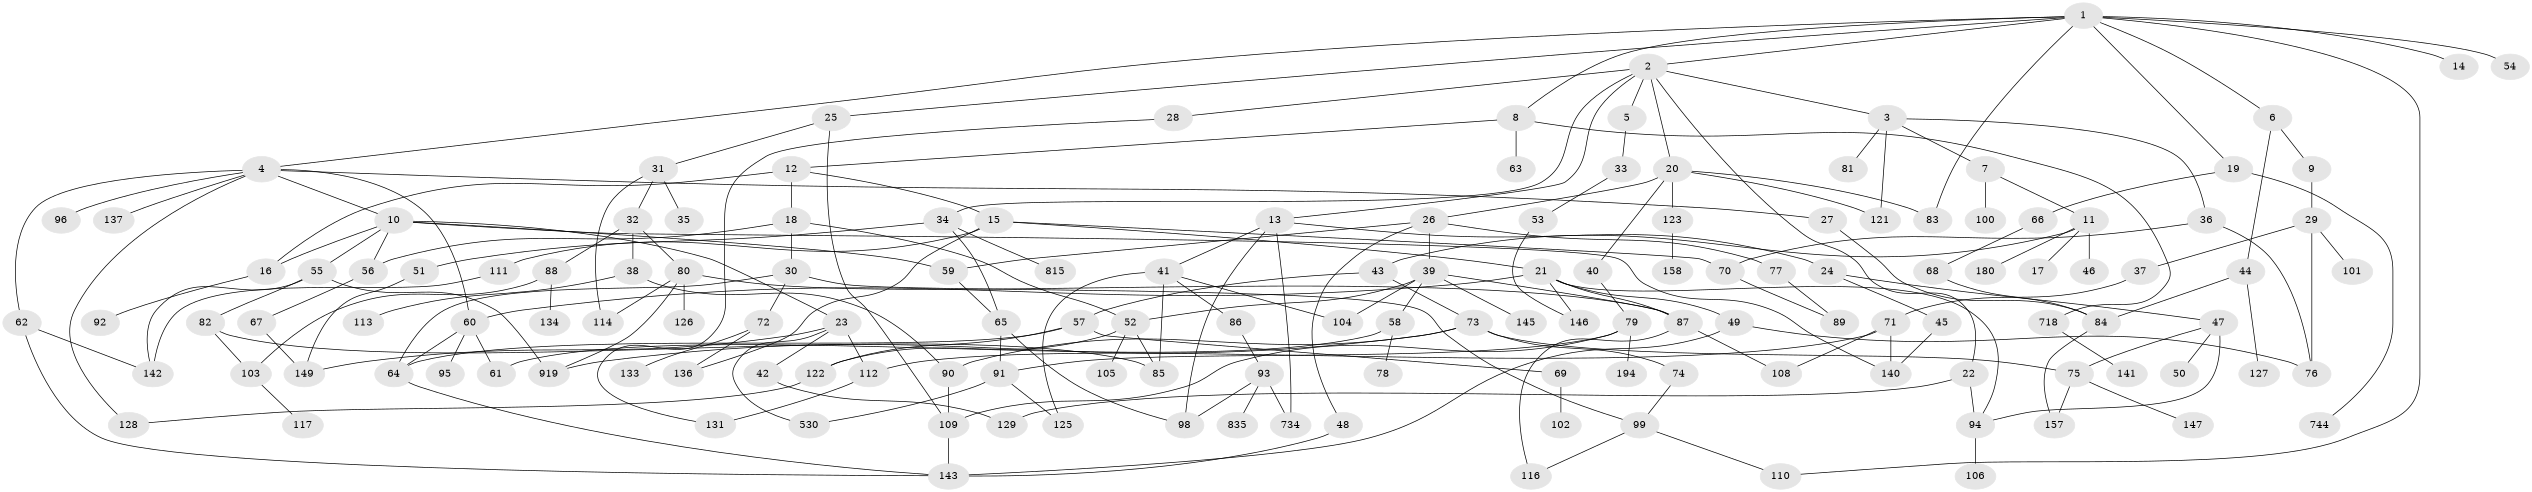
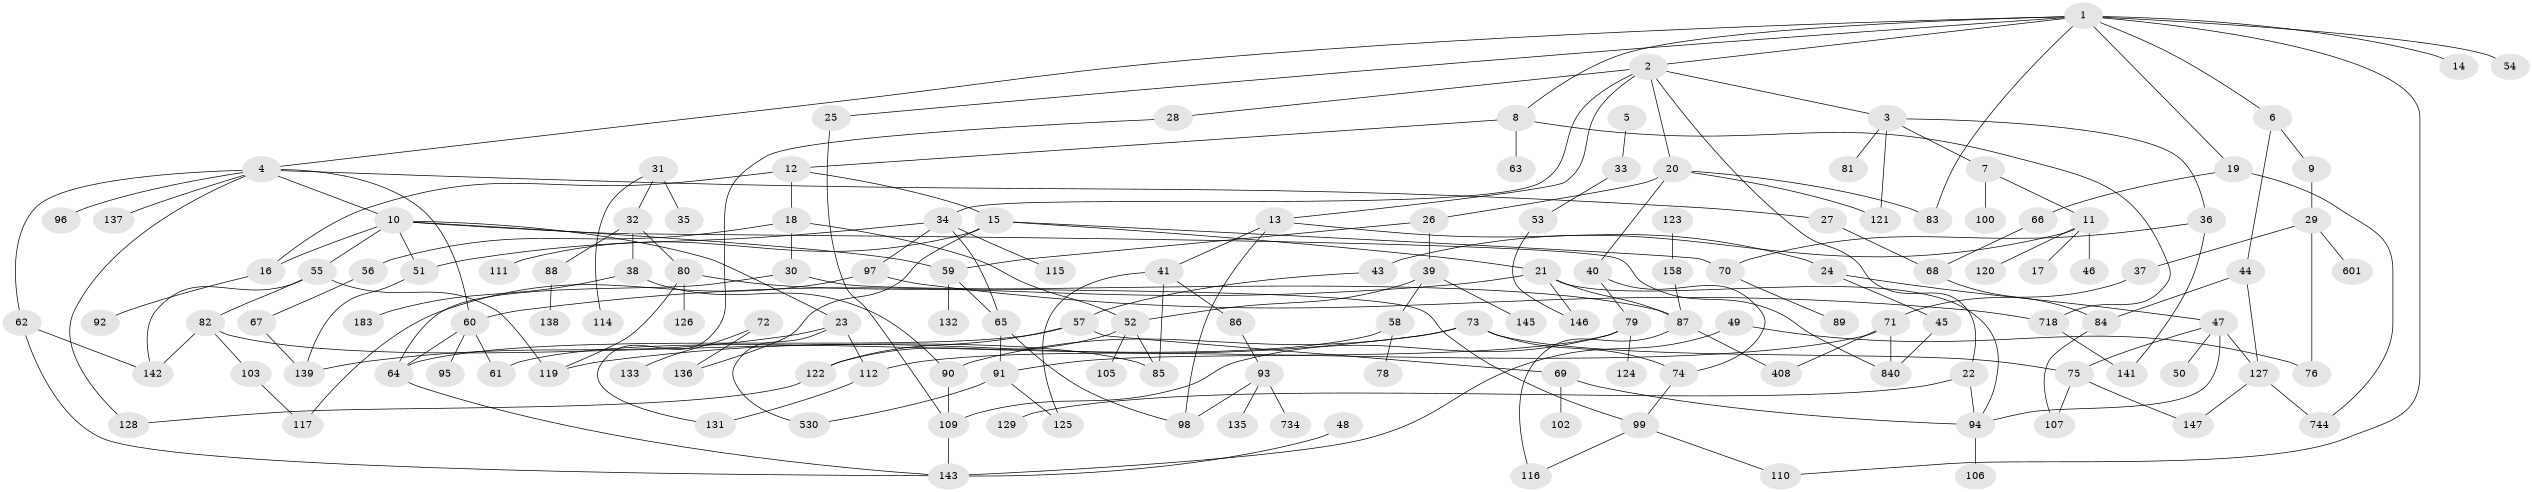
edge "2" -- "5": removed
edge "25" -- "31": removed
edge "20" -- "123": removed
edge "10" -- "56": now "10" -- "51"
node "97": added
node "815": label "815" -> "115"
node "77": removed
node "180": label "180" -> "120"
node "101": label "101" -> "601"
edge "27" -- "84": now "27" -- "68"
edge "36" -- "76": now "36" -- "141"
edge "111" -- "142": now "82" -- "142"
edge "39" -- "87": now "158" -- "87"
edge "80" -- "114": removed
edge "88" -- "103": removed
edge "43" -- "73": removed
edge "21" -- "49": removed
edge "30" -- "72": removed
edge "26" -- "48": removed
edge "40" -- "74": added
node "113": label "113" -> "183"
node "134": label "134" -> "138"
node "132": added
edge "13" -- "734": removed
node "104": removed
edge "47" -- "127": added
node "149": label "149" -> "139"
node "919": label "919" -> "119"
node "42": removed
node "194": label "194" -> "124"
node "108": label "108" -> "408"
node "140": label "140" -> "840"
edge "127" -- "147": added
edge "127" -- "744": added
edge "69" -- "94": added
node "835": label "835" -> "135"
node "157": label "157" -> "107"
